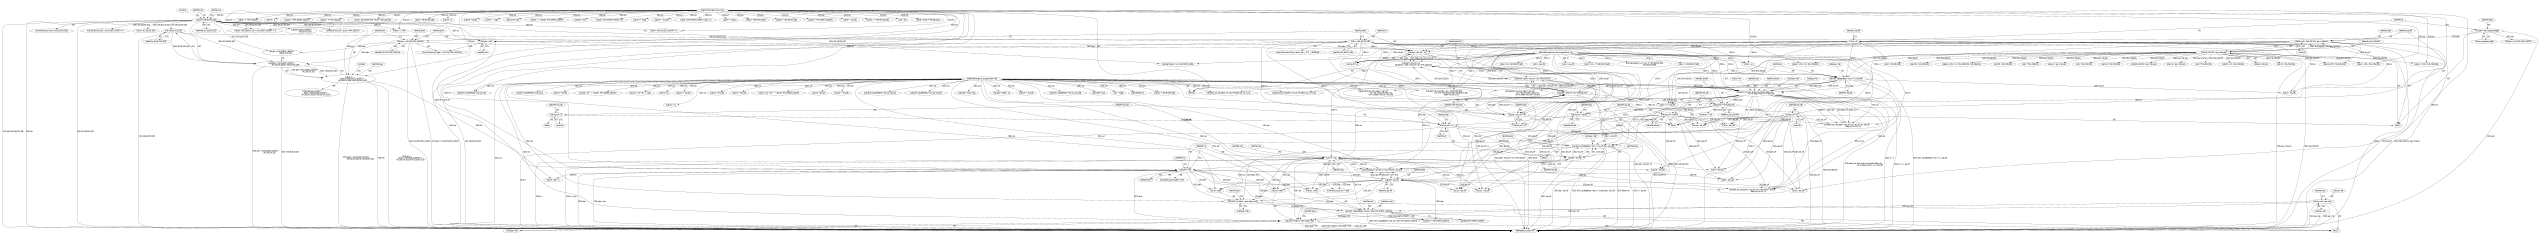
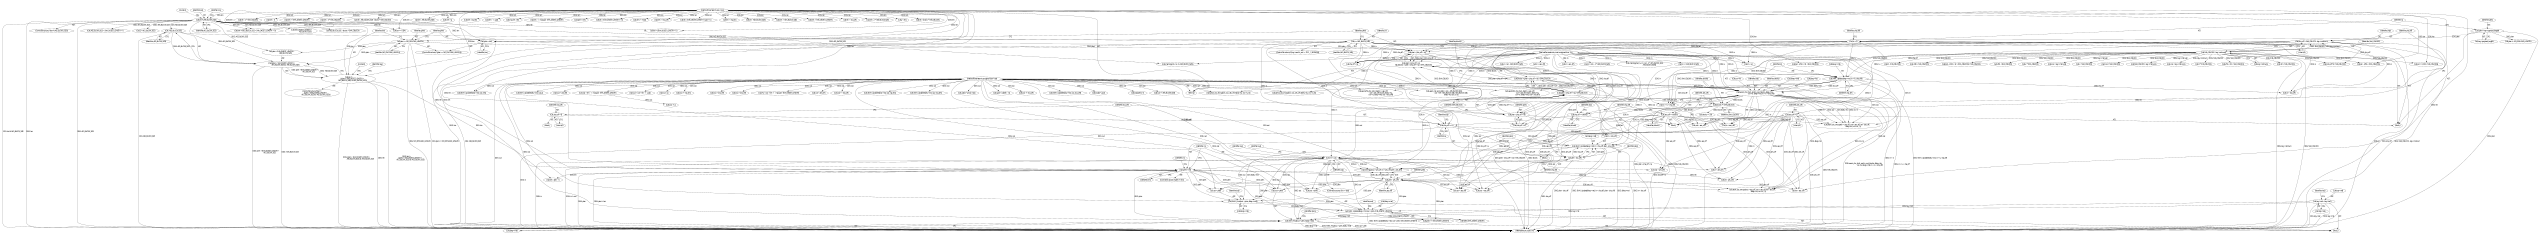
edge "(MethodParameterIn,unsigned char *out)" -> "(Call,out += j)": now "(Call,out + len - 1 - maxpad - SHA_DIGEST_LENGTH)" -> "(Call,out += j)"
node "(Call,c = out[j])": removed
edge "(MethodParameterIn,const unsigned char *in)" -> "(Call,memcpy(out + aes_off, in + aes_off, plen - aes_off))": label "DDG: plen" -> "DDG: in"
edge "(Call,plen - aes_off)" -> "(ControlStructure,if (in != out))": now "(Call,plen - aes_off)" -> "(Call,SHA1_Update(&key->md, out + plen, SHA_DIGEST_LENGTH))"
